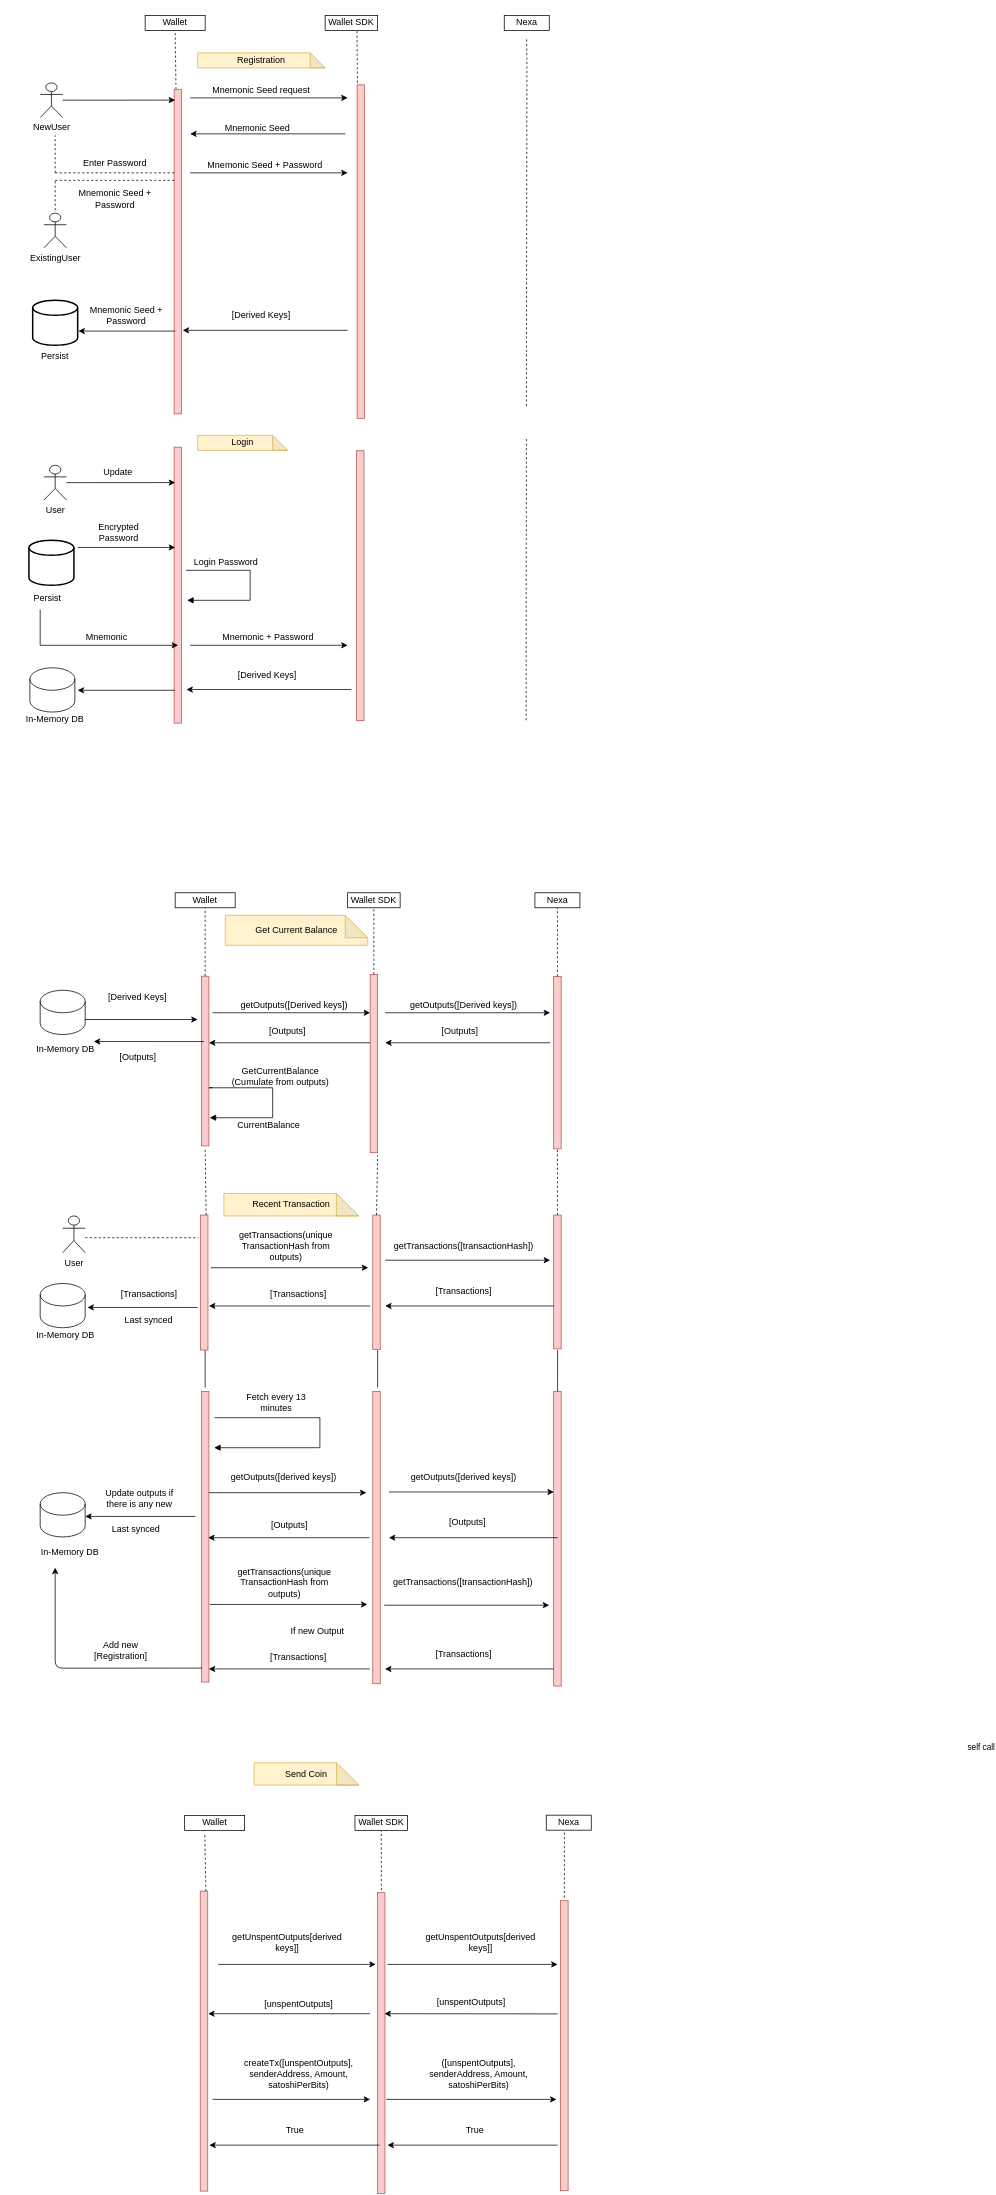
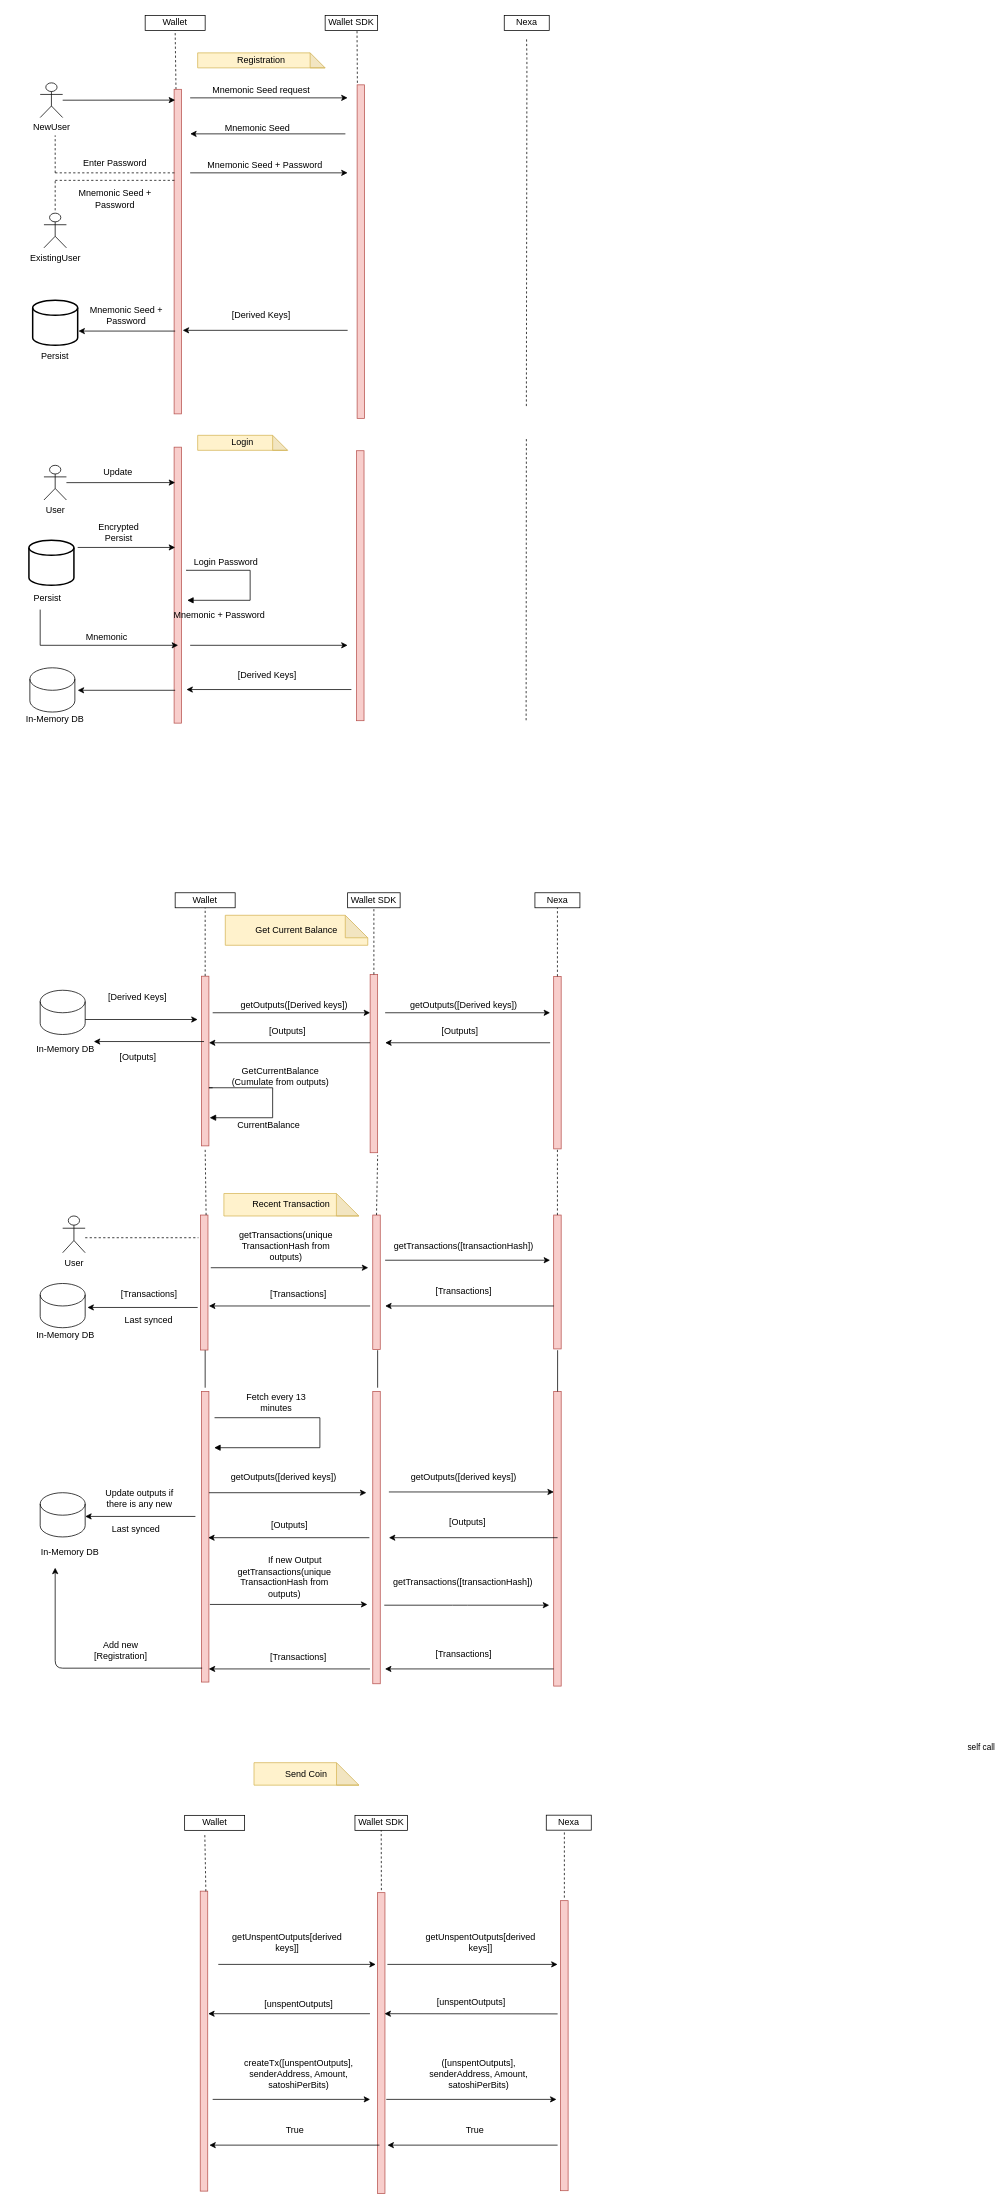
node "Encrypted Password": label "Encrypted Password" -> "Encrypted Persist"
node "Mnemonic + Password": moved (268, 638) -> (219, 615)
node "If new Output": moved (318, 1632) -> (295, 1560)
